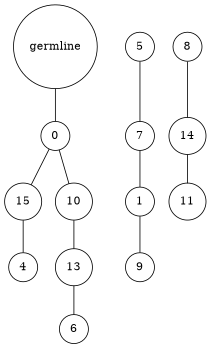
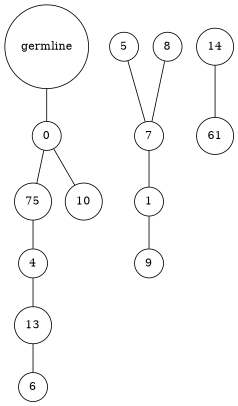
edge "8" -- "14": now "8" -- "7"
node "15": label "15" -> "75"
node "11": label "11" -> "61"
edge "10" -- "13": now "4" -- "13"
